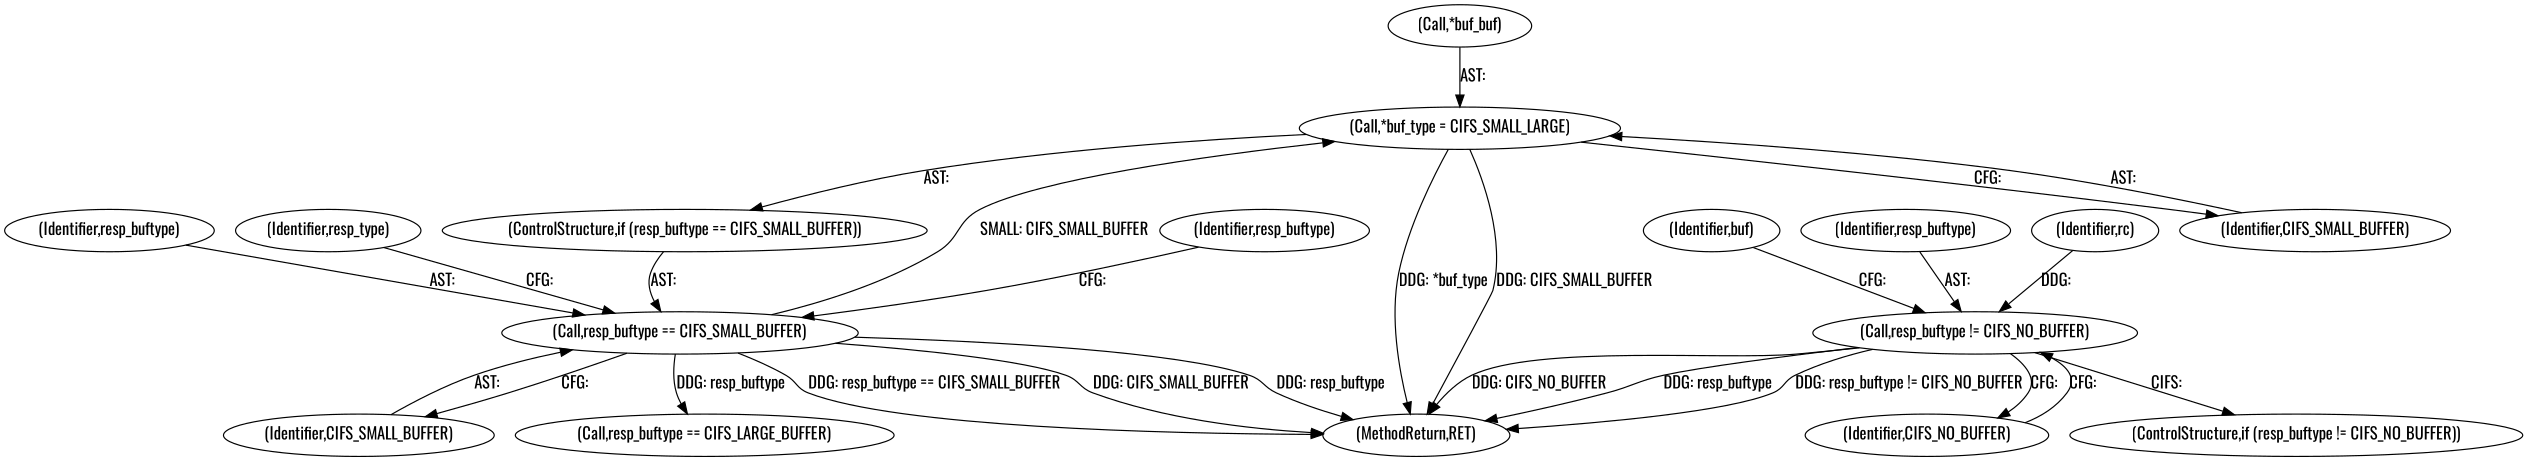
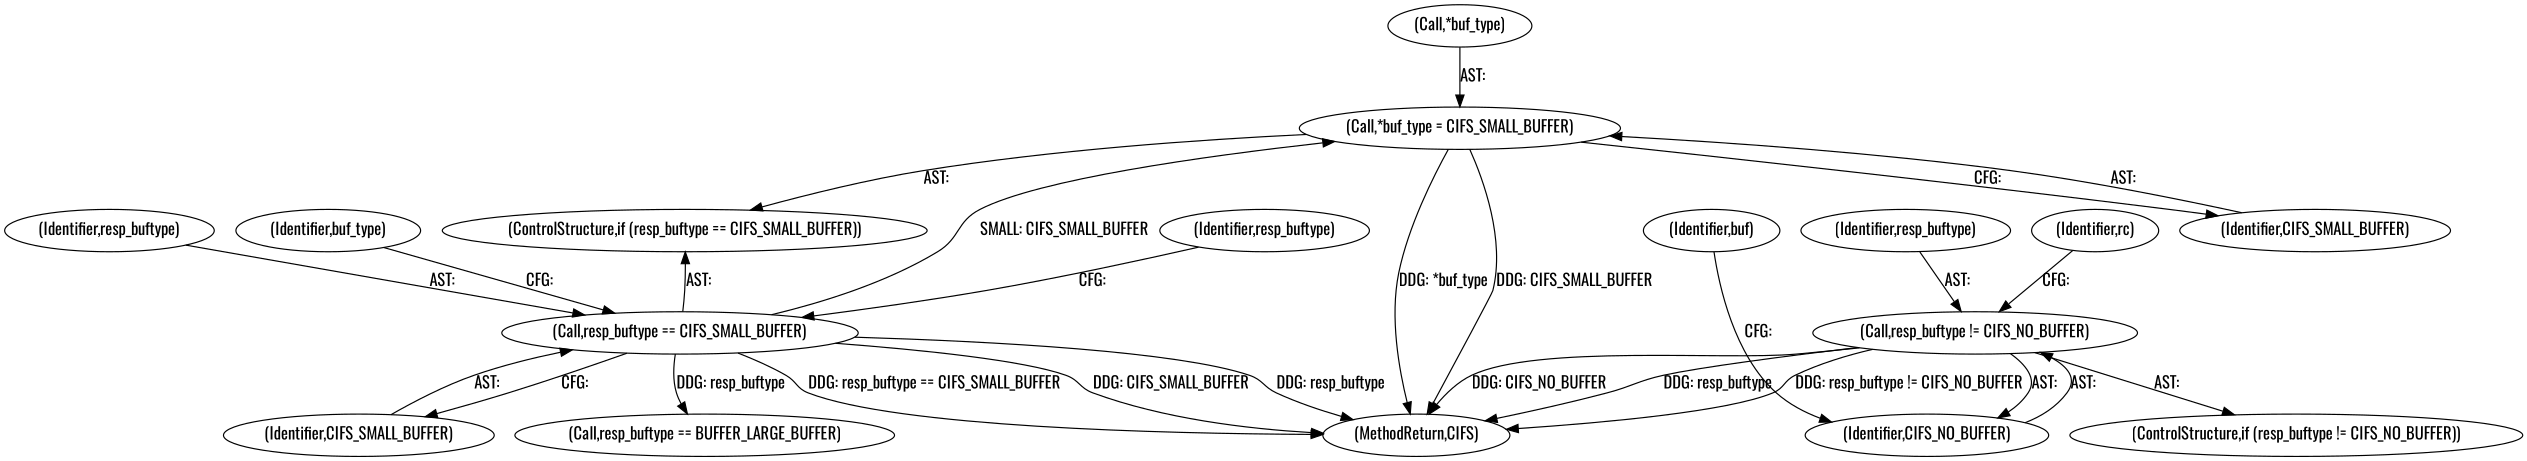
node "(Call,*buf_buf)": label "(Call,*buf_buf)" -> "(Call,*buf_type)"
node "(Call,*buf_type = CIFS_SMALL_LARGE)": label "(Call,*buf_type = CIFS_SMALL_LARGE)" -> "(Call,*buf_type = CIFS_SMALL_BUFFER)"
node "(Identifier,resp_type)": label "(Identifier,resp_type)" -> "(Identifier,buf_type)"
edge "(ControlStructure,if (resp_buftype == CIFS_SMALL_BUFFER))" -> "(Call,resp_buftype == CIFS_SMALL_BUFFER)": reversed
edge "(Identifier,buf)" -> "(Call,resp_buftype != CIFS_NO_BUFFER)": now "(Identifier,buf)" -> "(Identifier,CIFS_NO_BUFFER)"
edge "(Identifier,rc)" -> "(Call,resp_buftype != CIFS_NO_BUFFER)": label "DDG: " -> "CFG: "
edge "(Call,resp_buftype != CIFS_NO_BUFFER)" -> "(Identifier,CIFS_NO_BUFFER)": label "CFG: " -> "AST: "
edge "(Identifier,CIFS_NO_BUFFER)" -> "(Call,resp_buftype != CIFS_NO_BUFFER)": label "CFG: " -> "AST: "
edge "(Call,resp_buftype != CIFS_NO_BUFFER)" -> "(ControlStructure,if (resp_buftype != CIFS_NO_BUFFER))": label "CIFS: " -> "AST: "
node "(Call,resp_buftype == CIFS_LARGE_BUFFER)": label "(Call,resp_buftype == CIFS_LARGE_BUFFER)" -> "(Call,resp_buftype == BUFFER_LARGE_BUFFER)"
node "(MethodReturn,RET)": label "(MethodReturn,RET)" -> "(MethodReturn,CIFS)"
